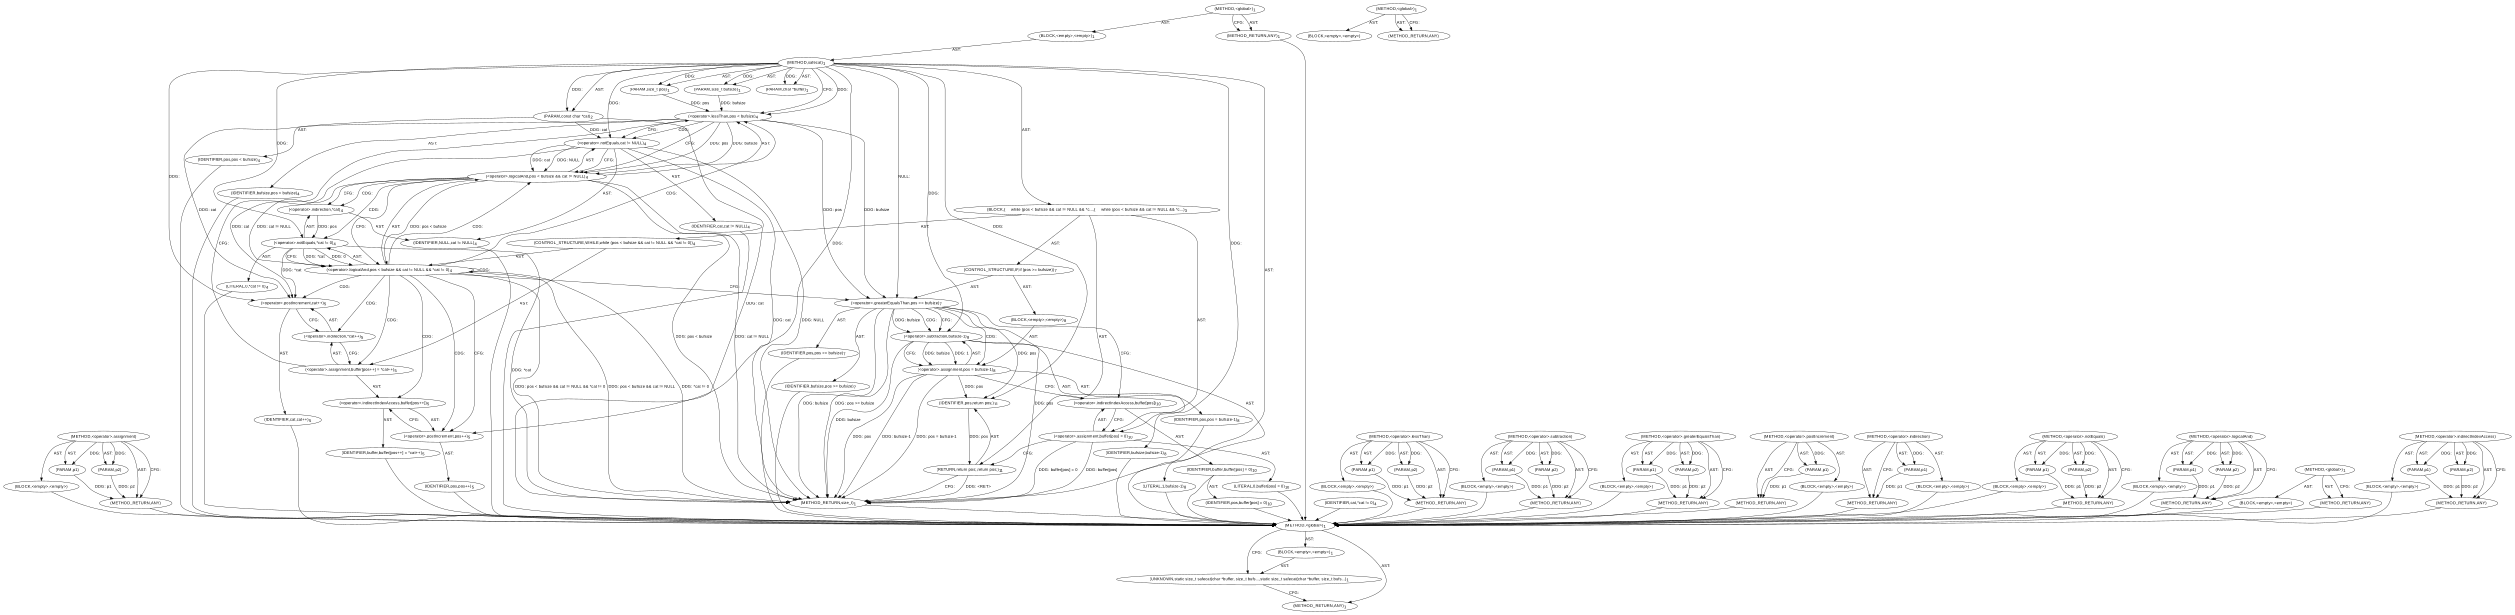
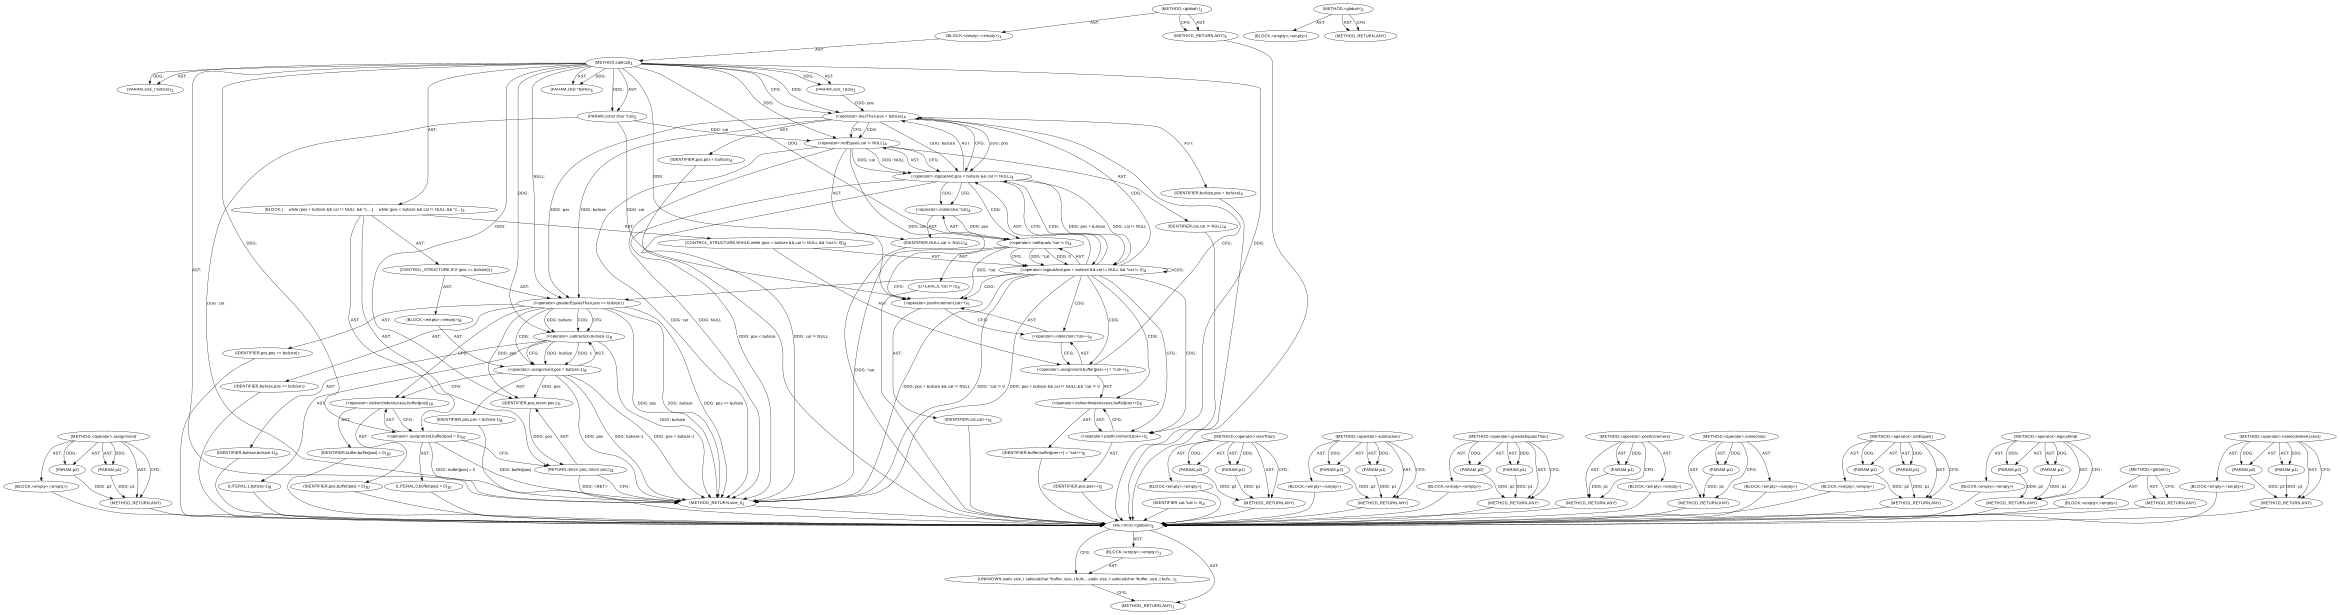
edge "(PARAM,size_t bufsize)" -> "(<operator>.lessThan,pos < bufsize)": removed, label "DDG: bufsize"
edge "(IDENTIFIER,buffer,buffer[pos] = 0)" -> "(IDENTIFIER,pos,buffer[pos] = 0)": now "(<operator>.indirectIndexAccess,buffer[pos])" -> "(IDENTIFIER,pos,buffer[pos] = 0)"
